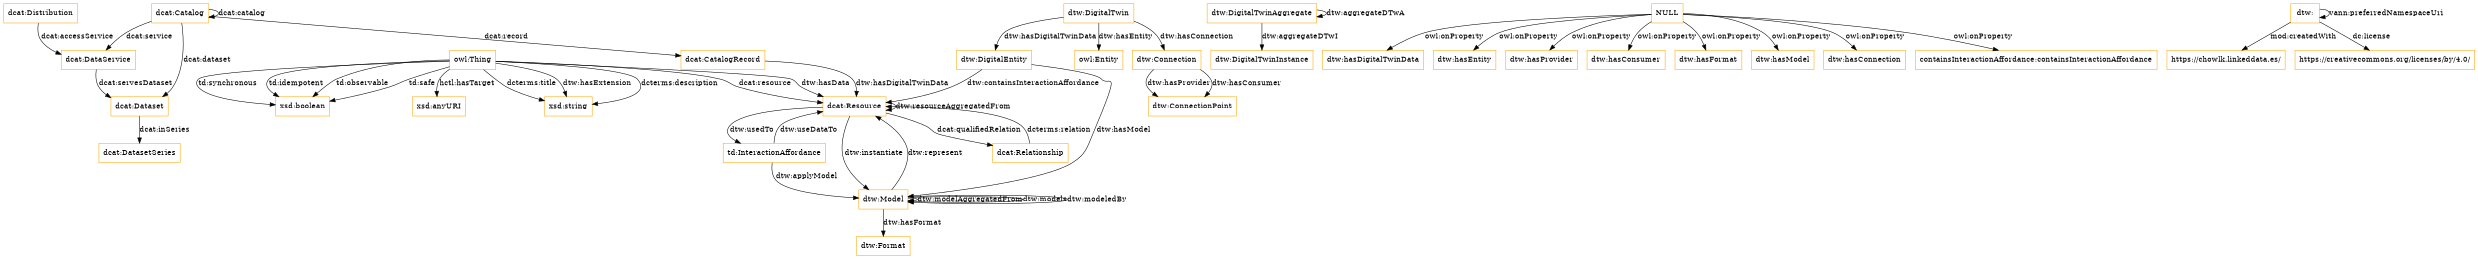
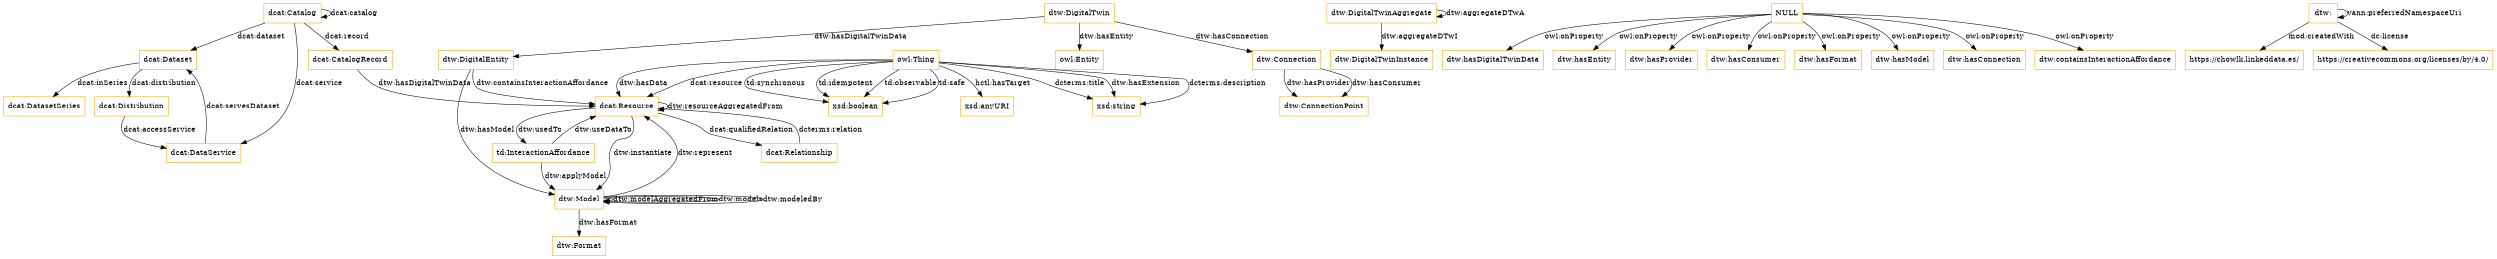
node "containsInteractionAffordance:containsInteractionAffordance": label "containsInteractionAffordance:containsInteractionAffordance" -> "dtw:containsInteractionAffordance"
edge "dcat:Dataset" -> "dcat:Distribution": added, label "dcat:distribution"
